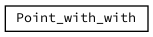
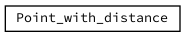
node "Point_with_with": label "Point_with_with" -> "Point_with_distance"
